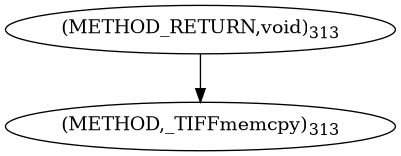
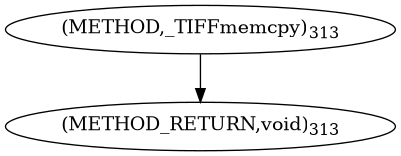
edge "(METHOD_RETURN,void)" -> "(METHOD,_TIFFmemcpy)": reversed
